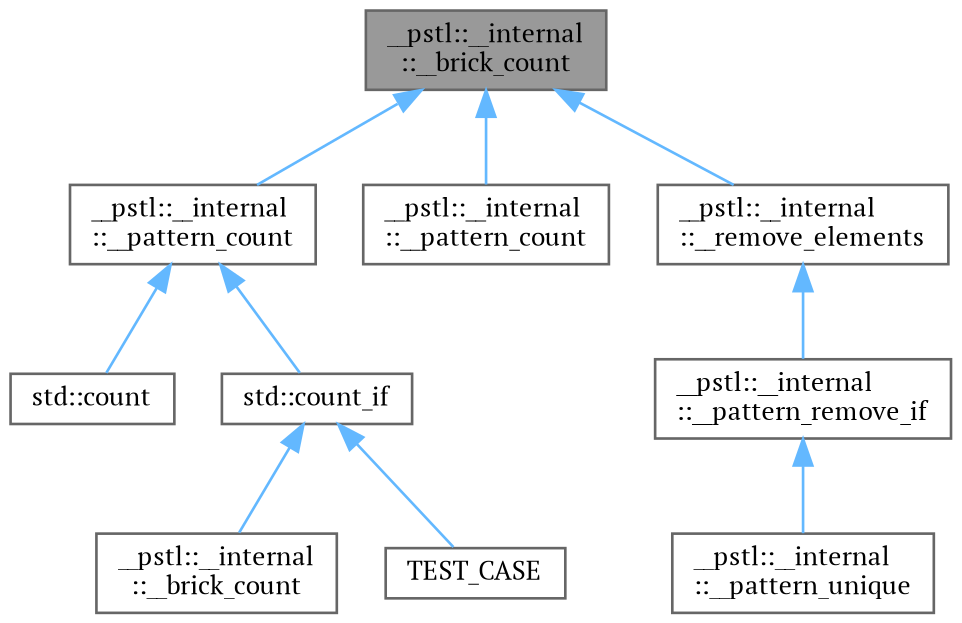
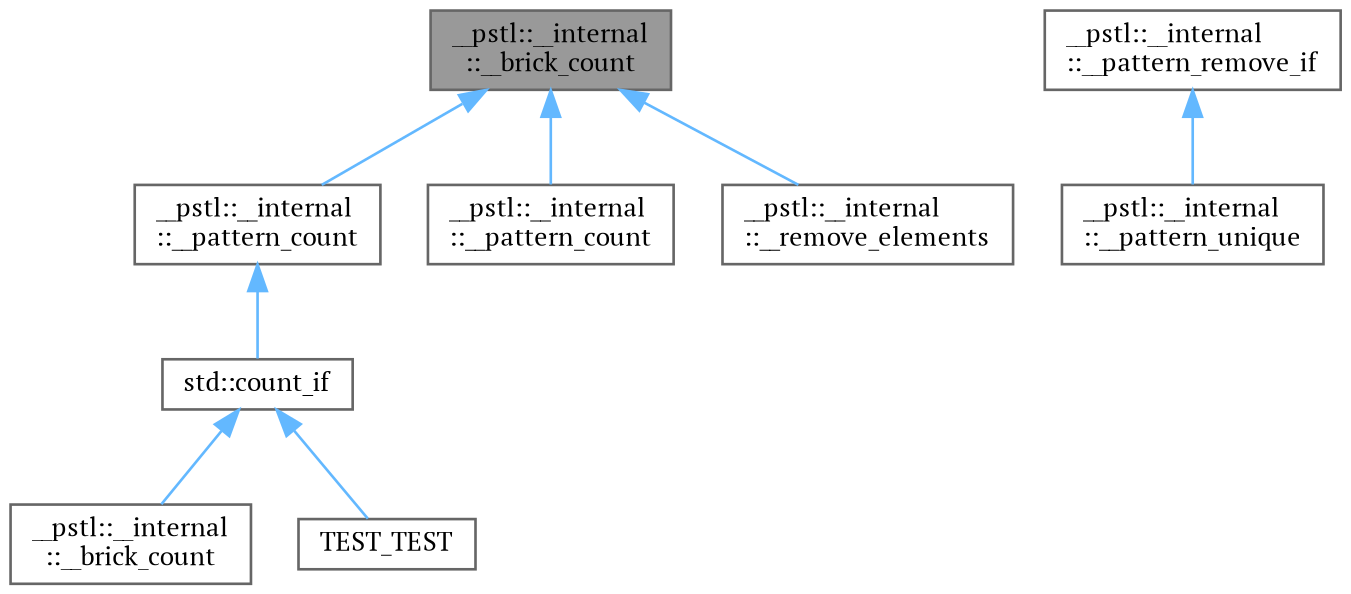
edge "__pstl::__internal ::__pattern_remove_if" -> "__pstl::__internal ::__remove_elements": removed
node "std::count": removed
node "TEST_CASE": label "TEST_CASE" -> "TEST_TEST"
